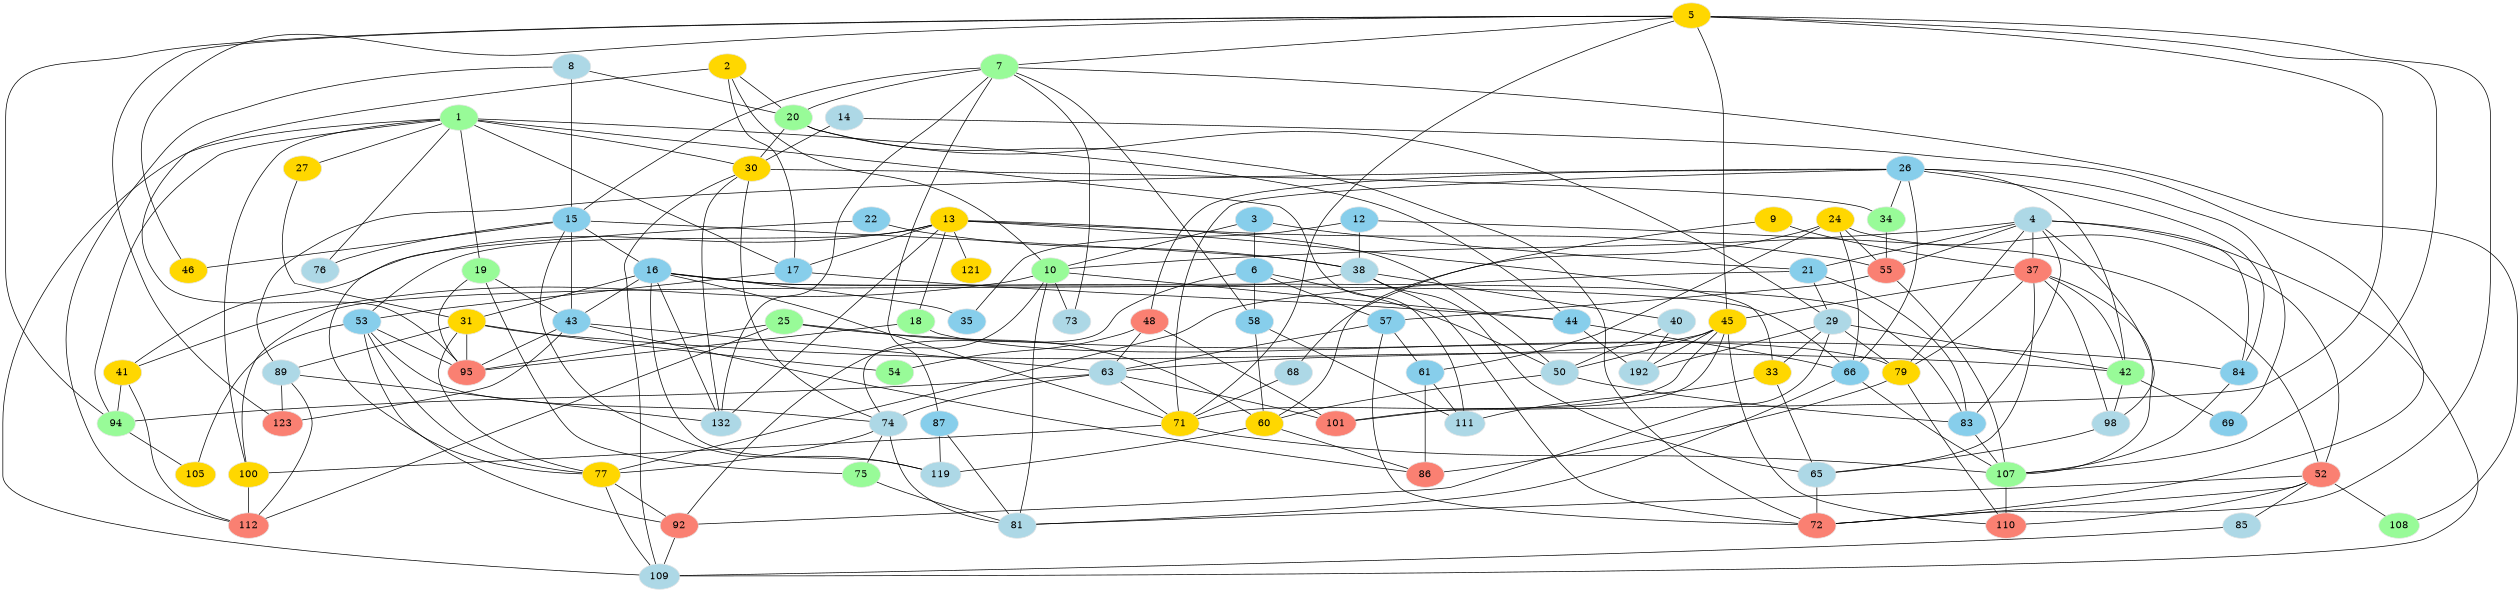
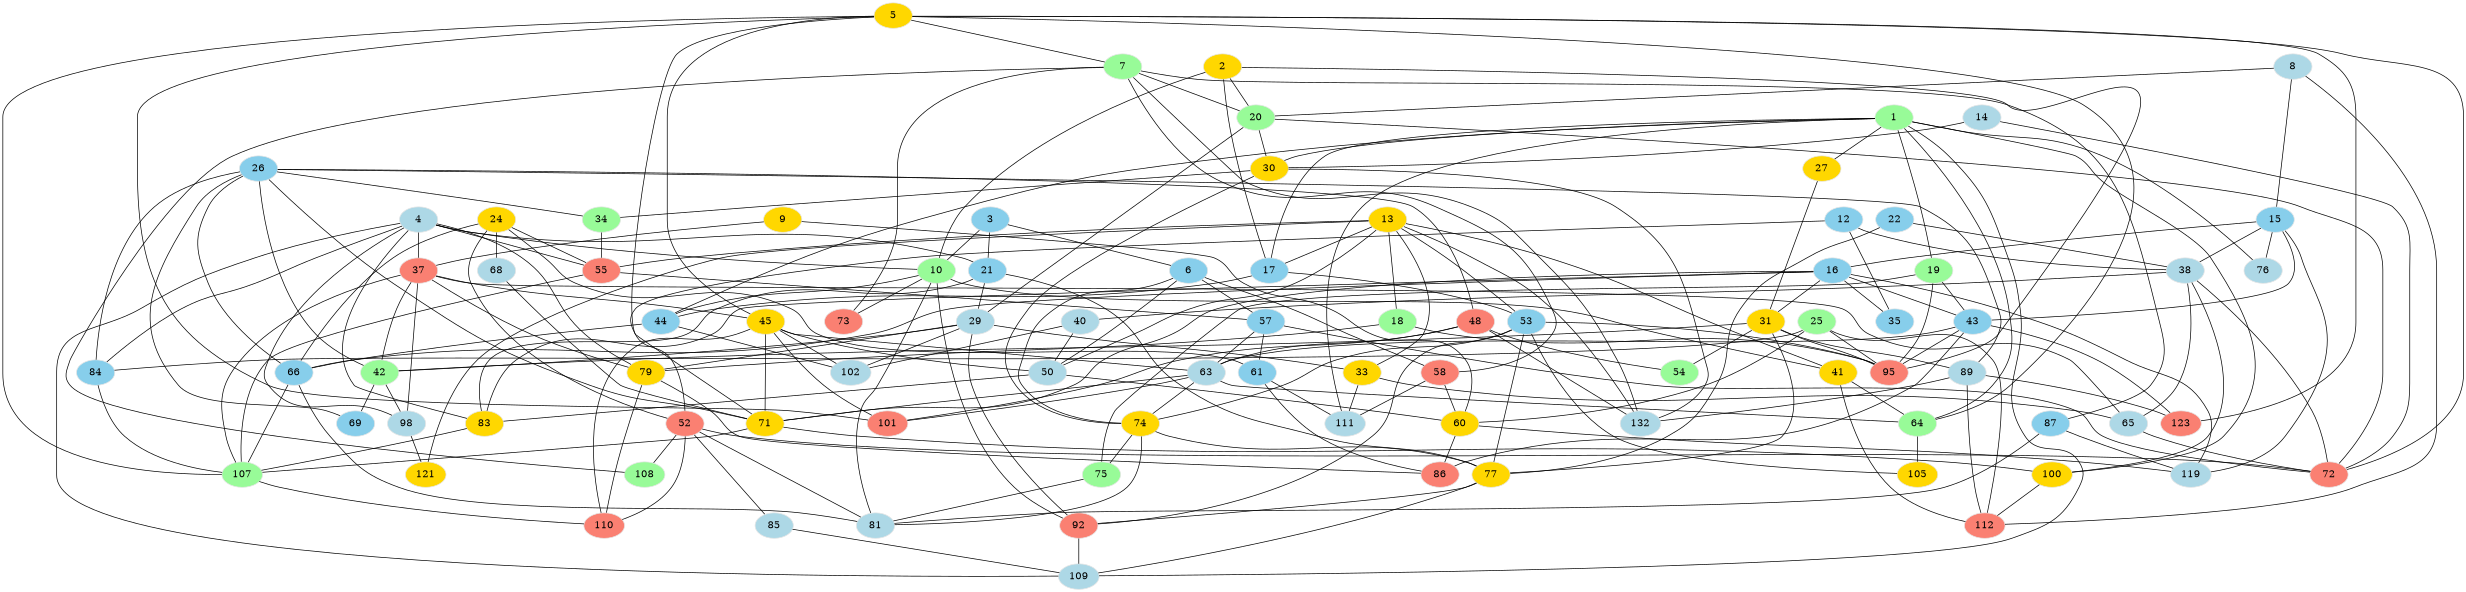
edge "7" -- "15": removed
node "46": removed
edge "30" -- "109": removed
node "73": fillcolor lightblue -> salmon
node "58": fillcolor skyblue -> salmon
edge "16" -- "132": now "48" -- "132"
node "192": label "192" -> "102"
node "94": label "94" -> "64"
node "74": fillcolor lightblue -> gold
node "83": fillcolor skyblue -> gold
edge "98" -- "65": now "98" -- "121"
